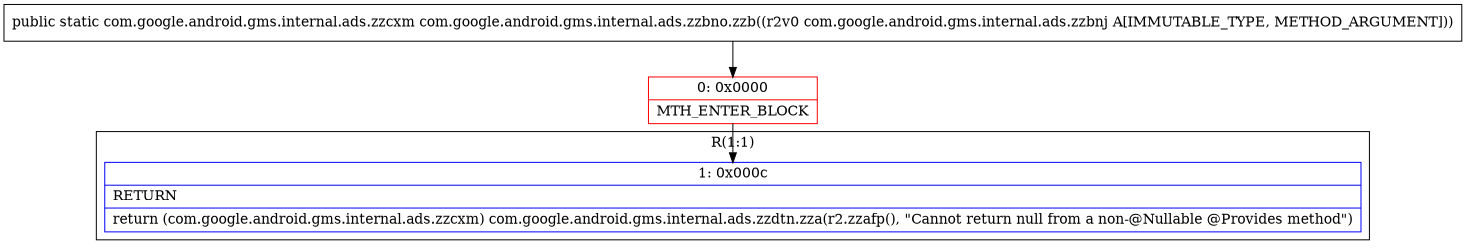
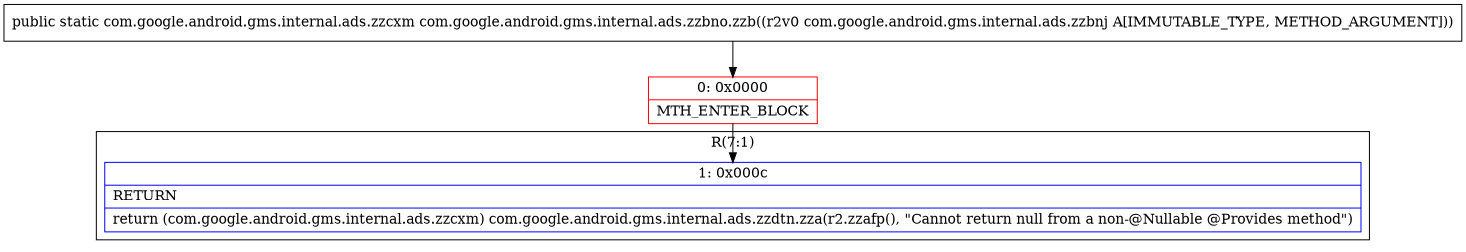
cluster "R(1:1)": label "R(1:1)" -> "R(7:1)"
